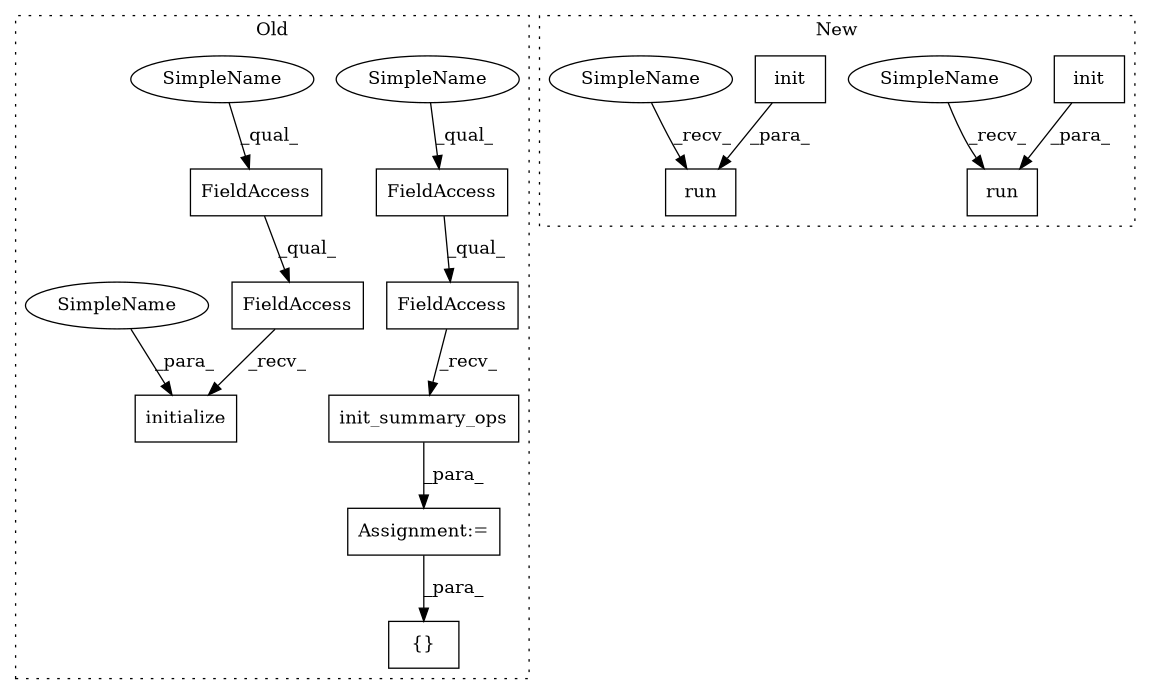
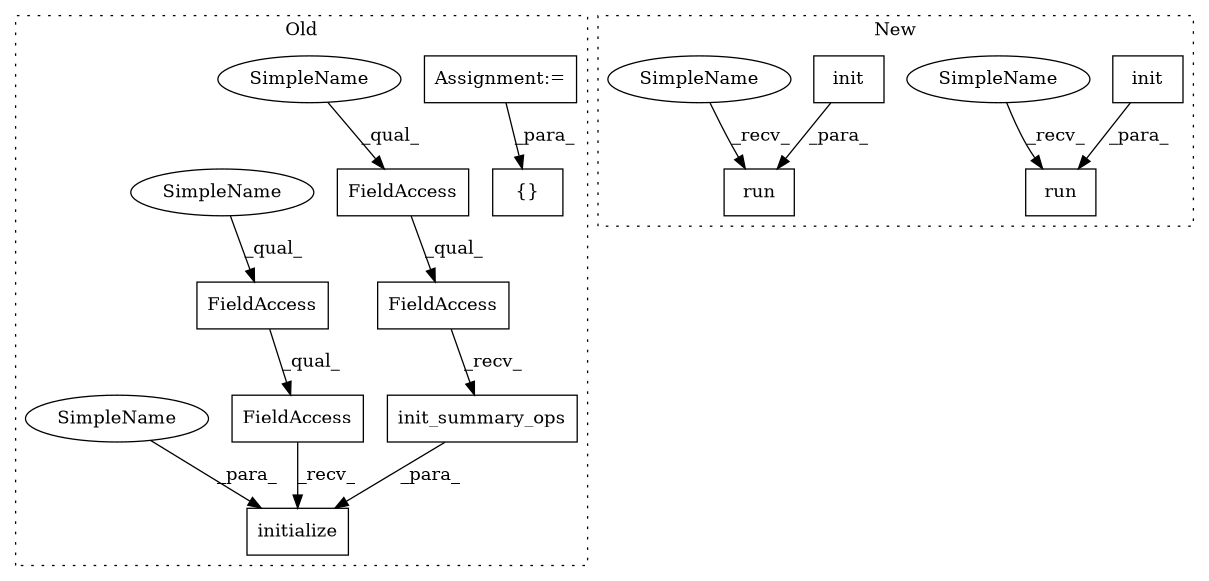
edge "init_summary_ops" -> "Assignment:=": now "init_summary_ops" -> "initialize"
